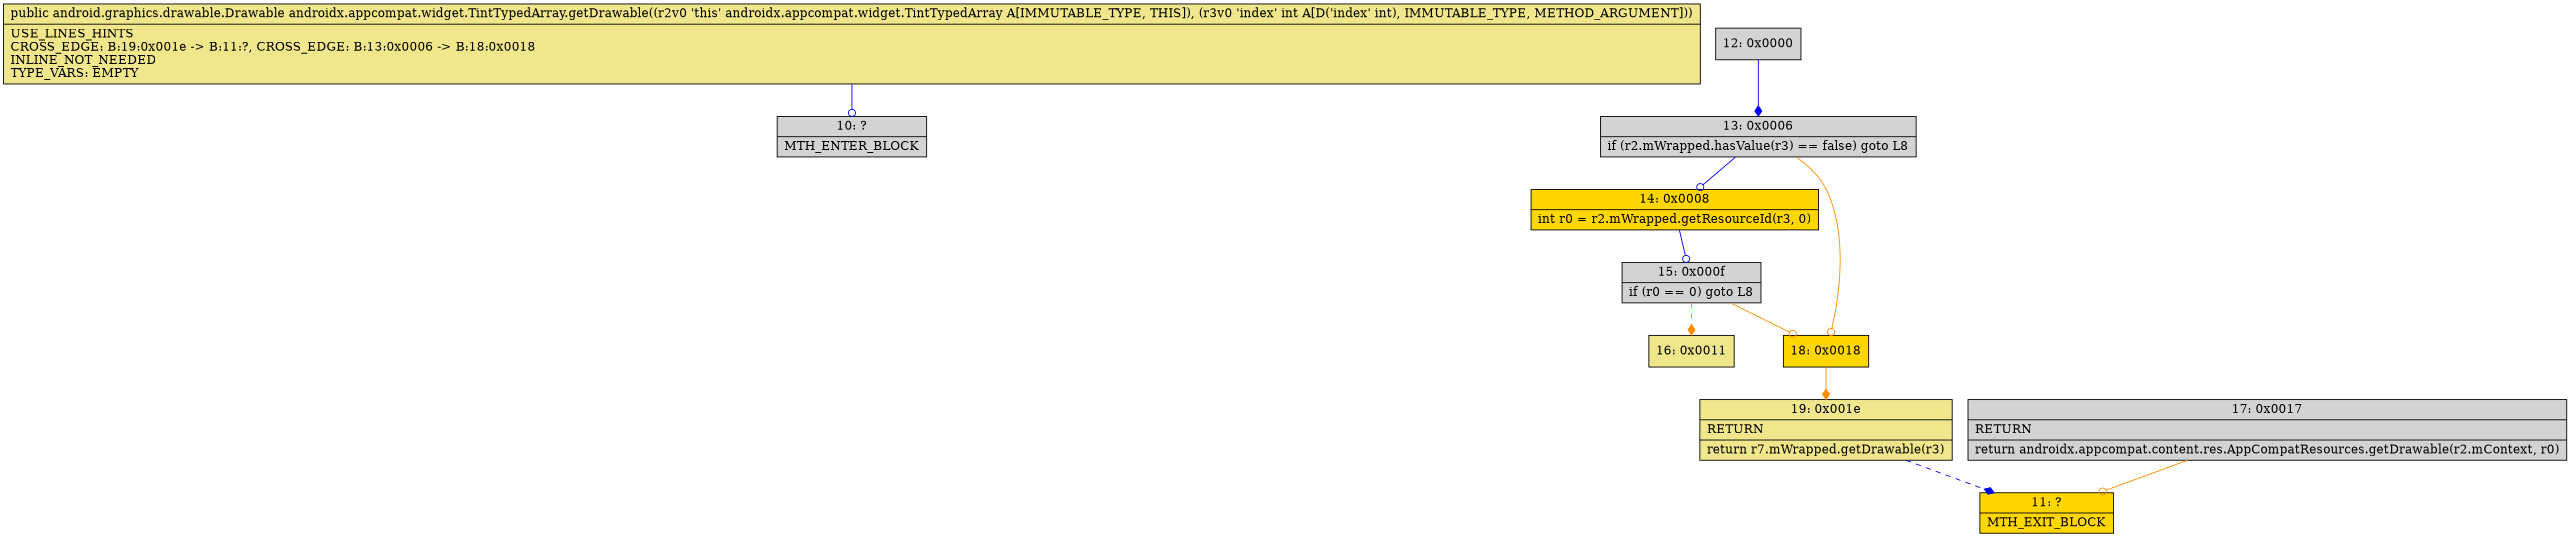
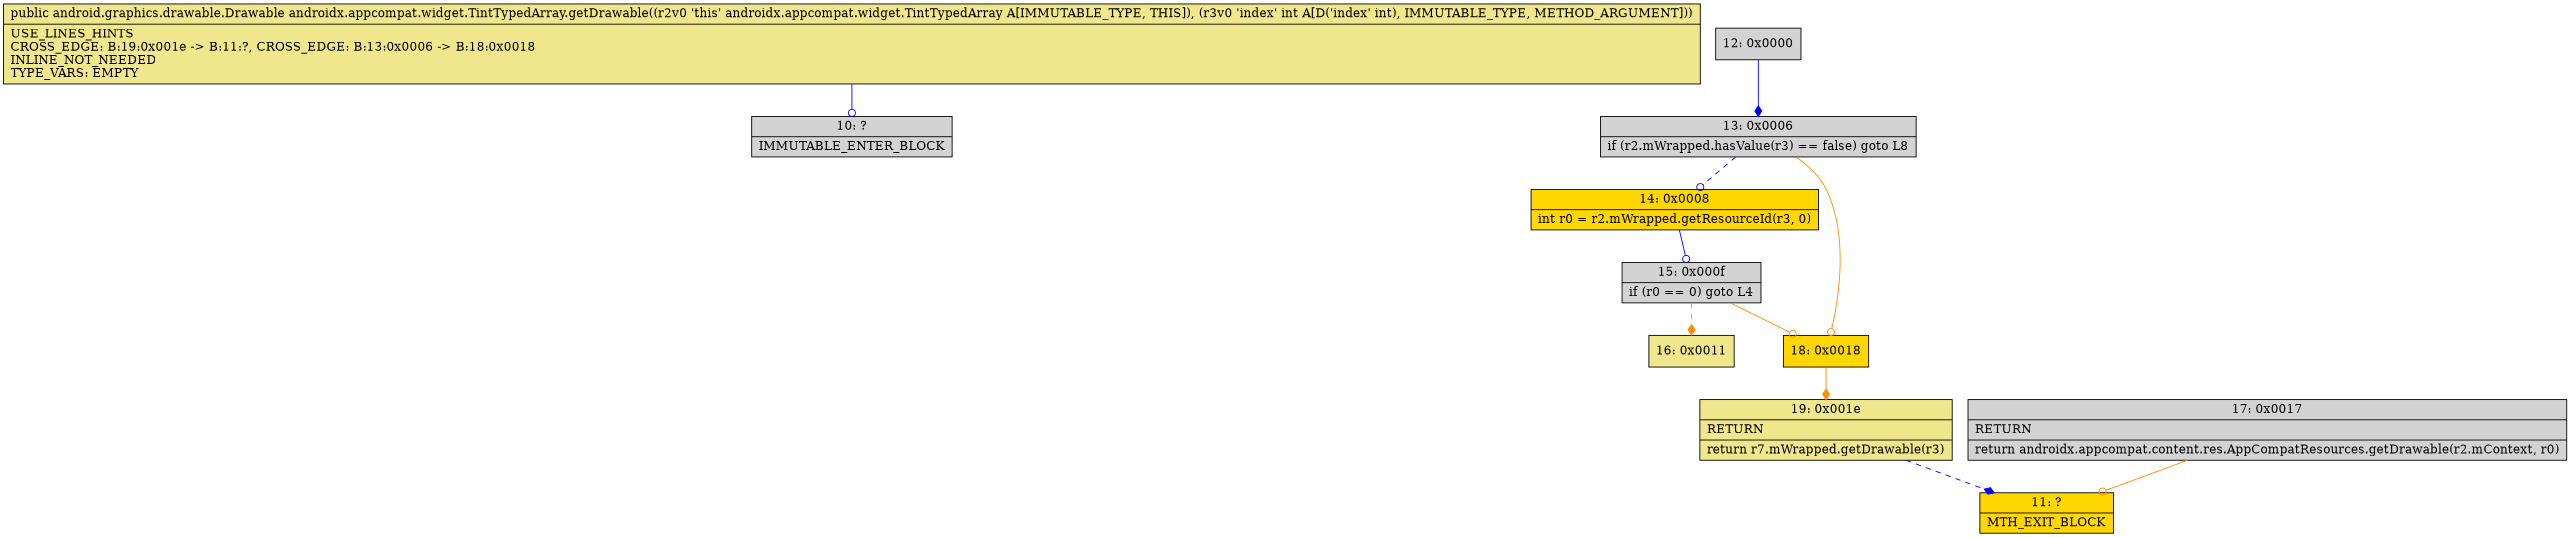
node "10: ?": text "MTH_ENTER_BLOCK" -> "IMMUTABLE_ENTER_BLOCK"
edge "13: 0x0006" -> "14: 0x0008": style solid -> dashed
node "15: 0x000f": text "if (r0 == 0) goto L8" -> "if (r0 == 0) goto L4"
